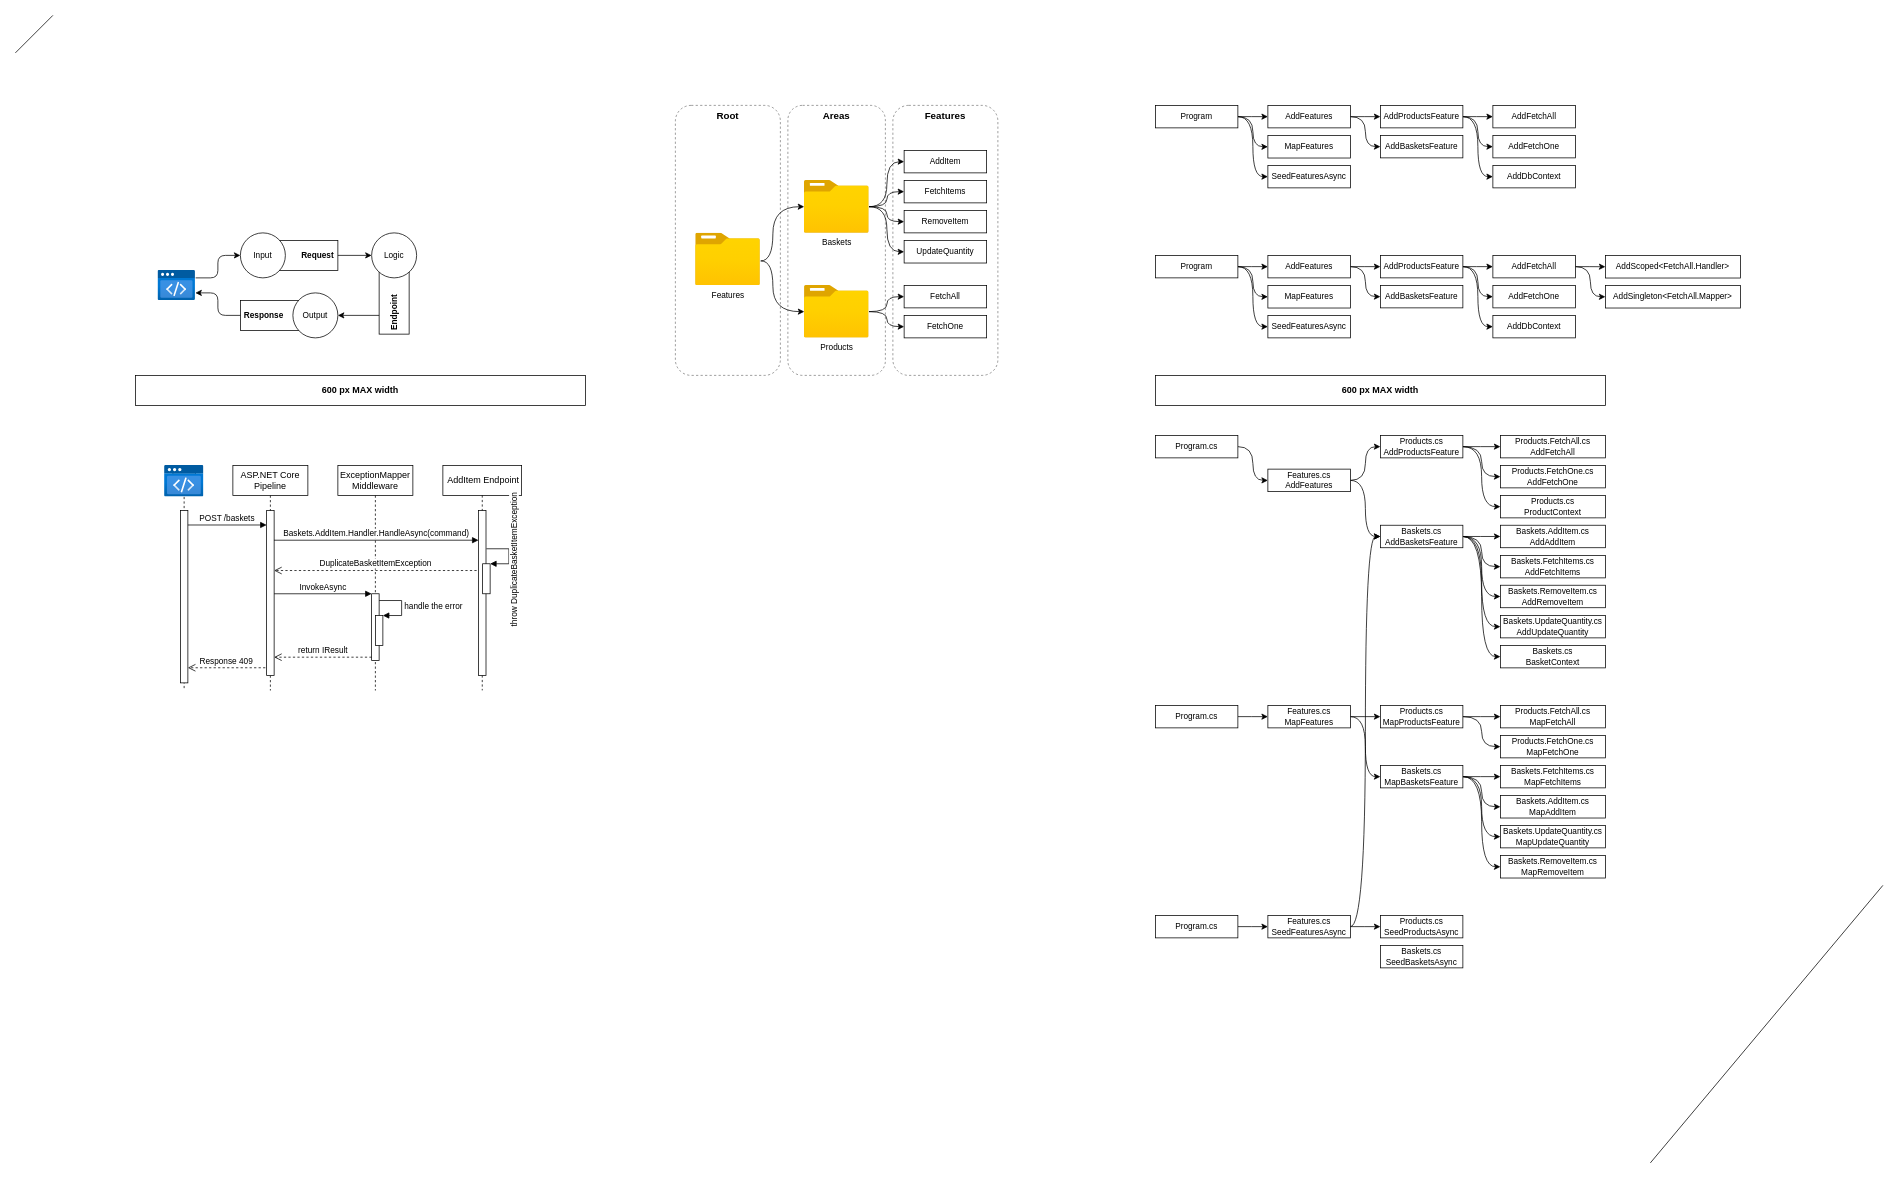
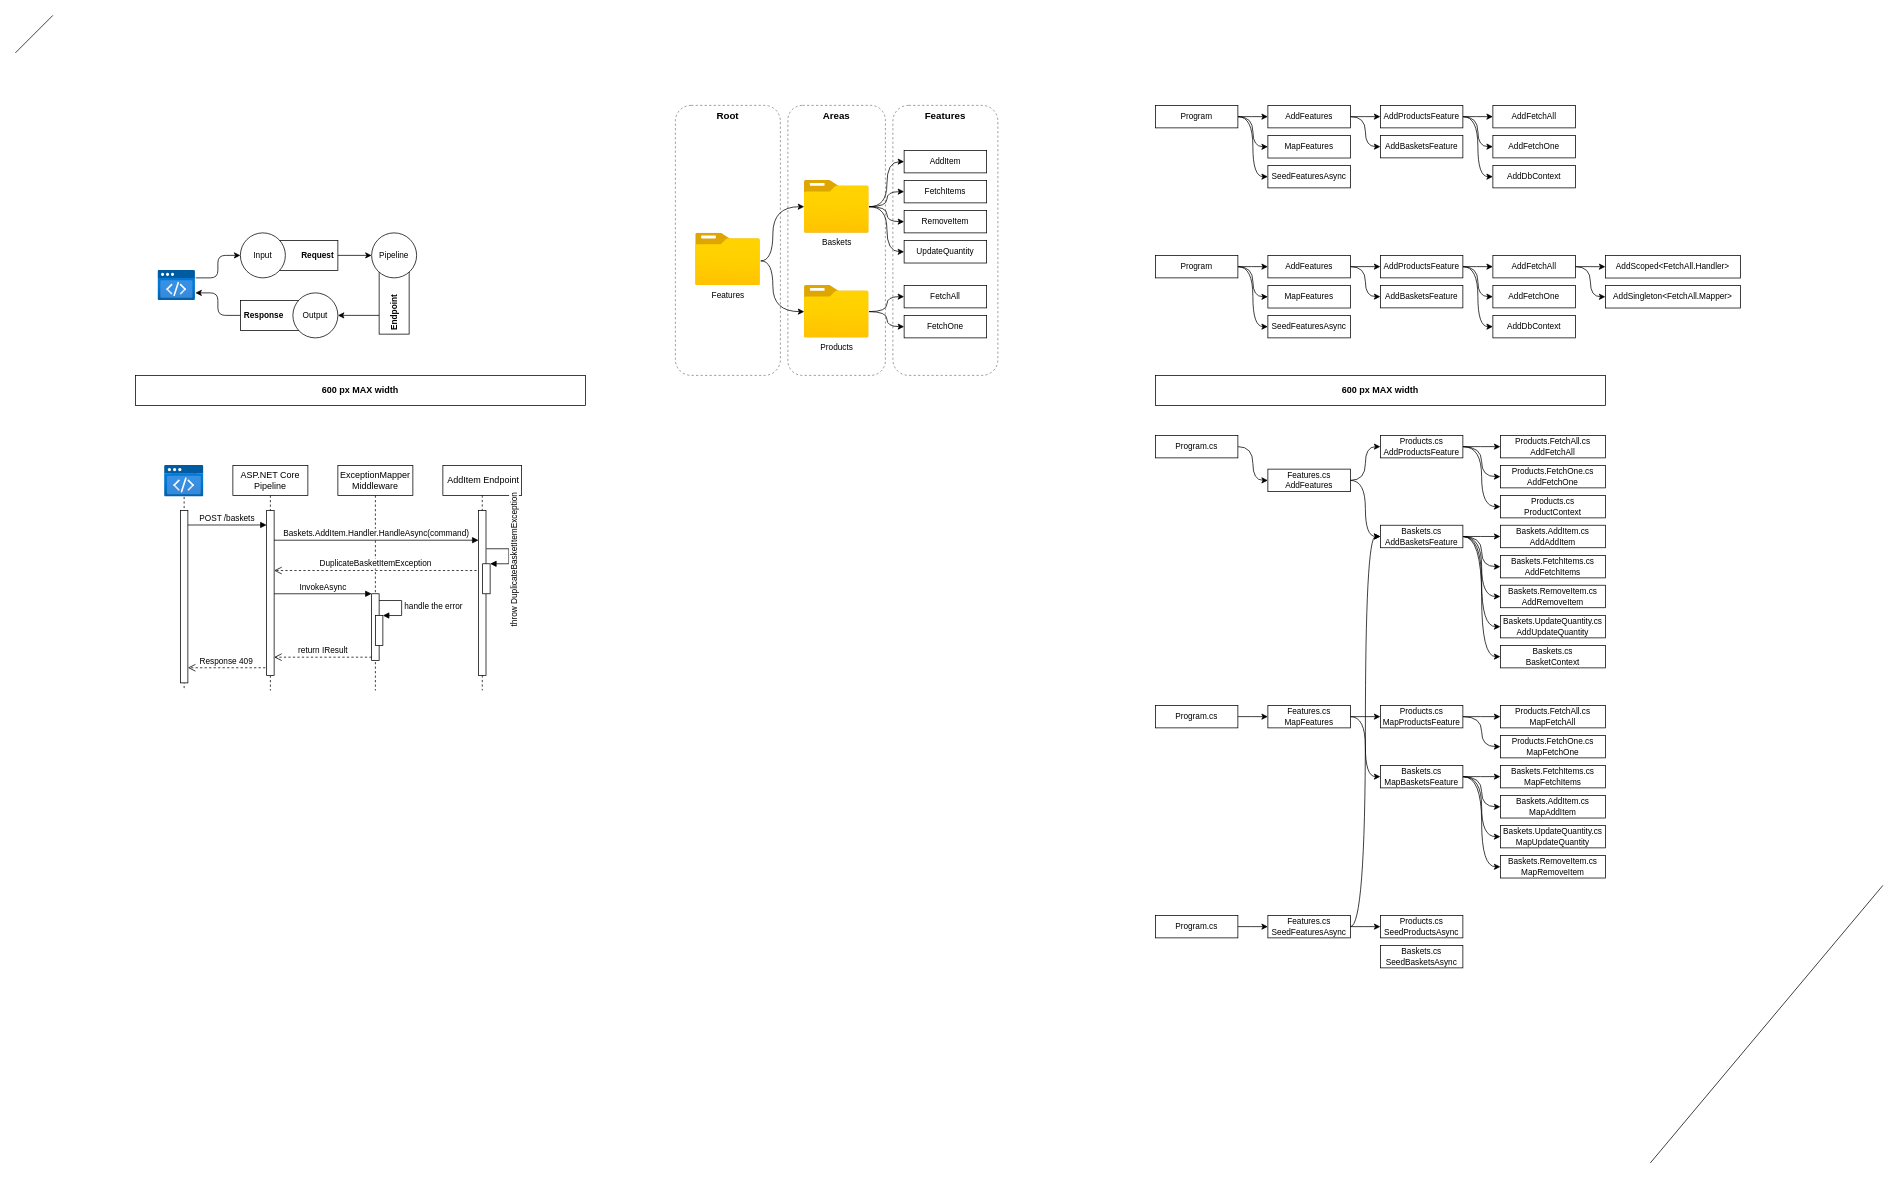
node "Logic": label "Logic" -> "Pipeline"
